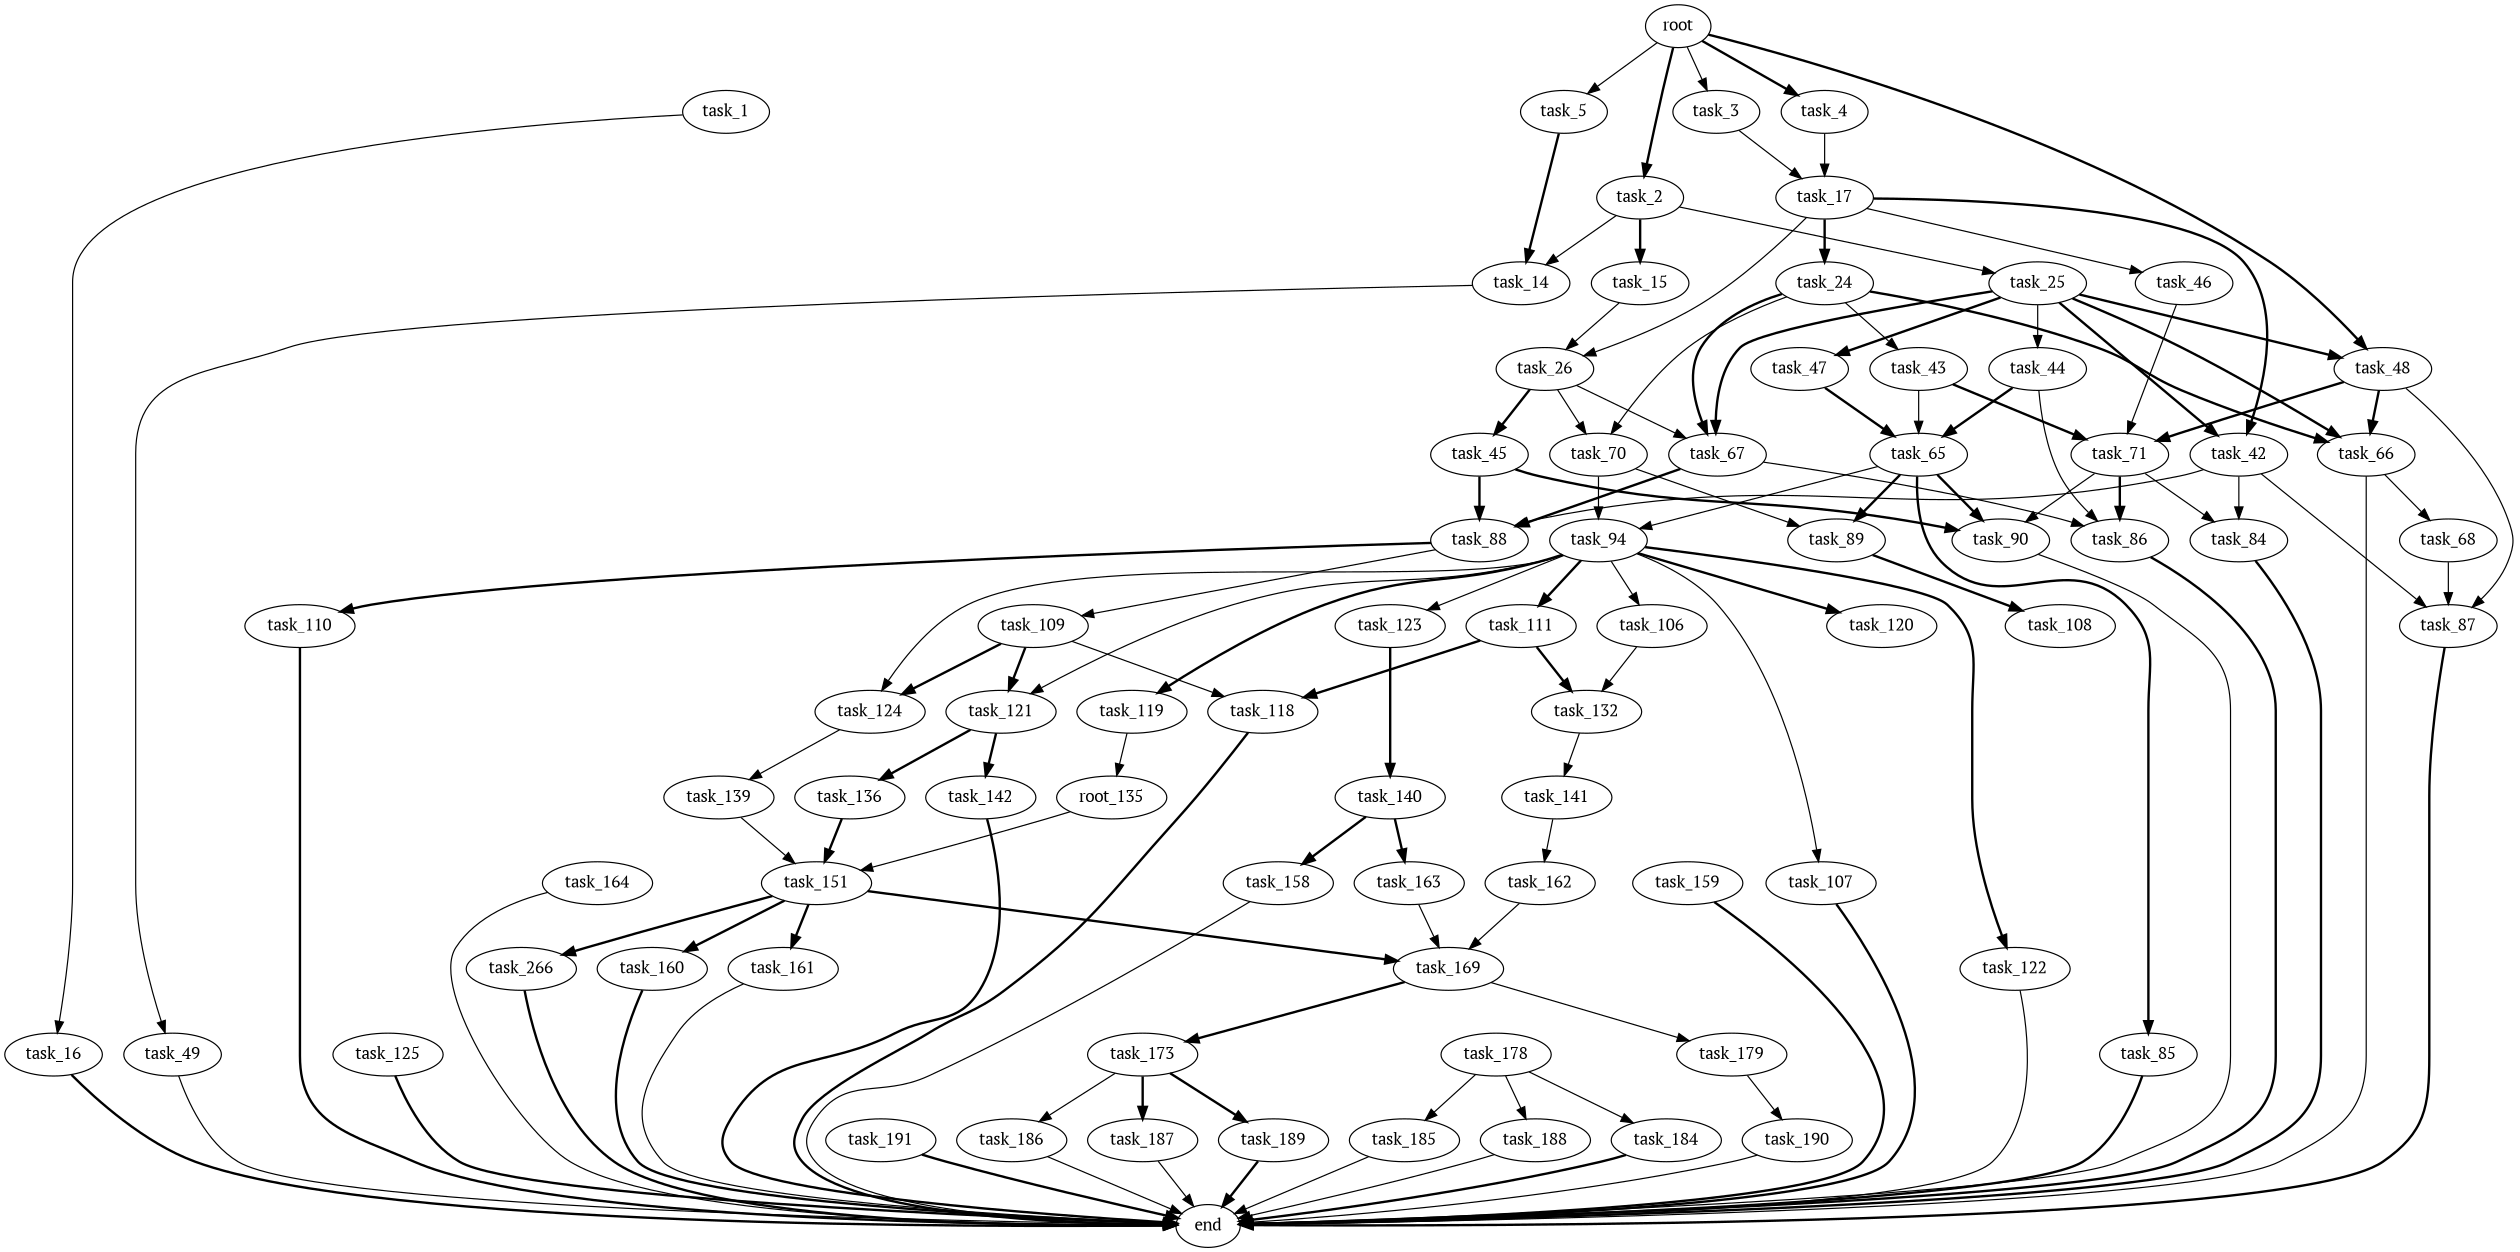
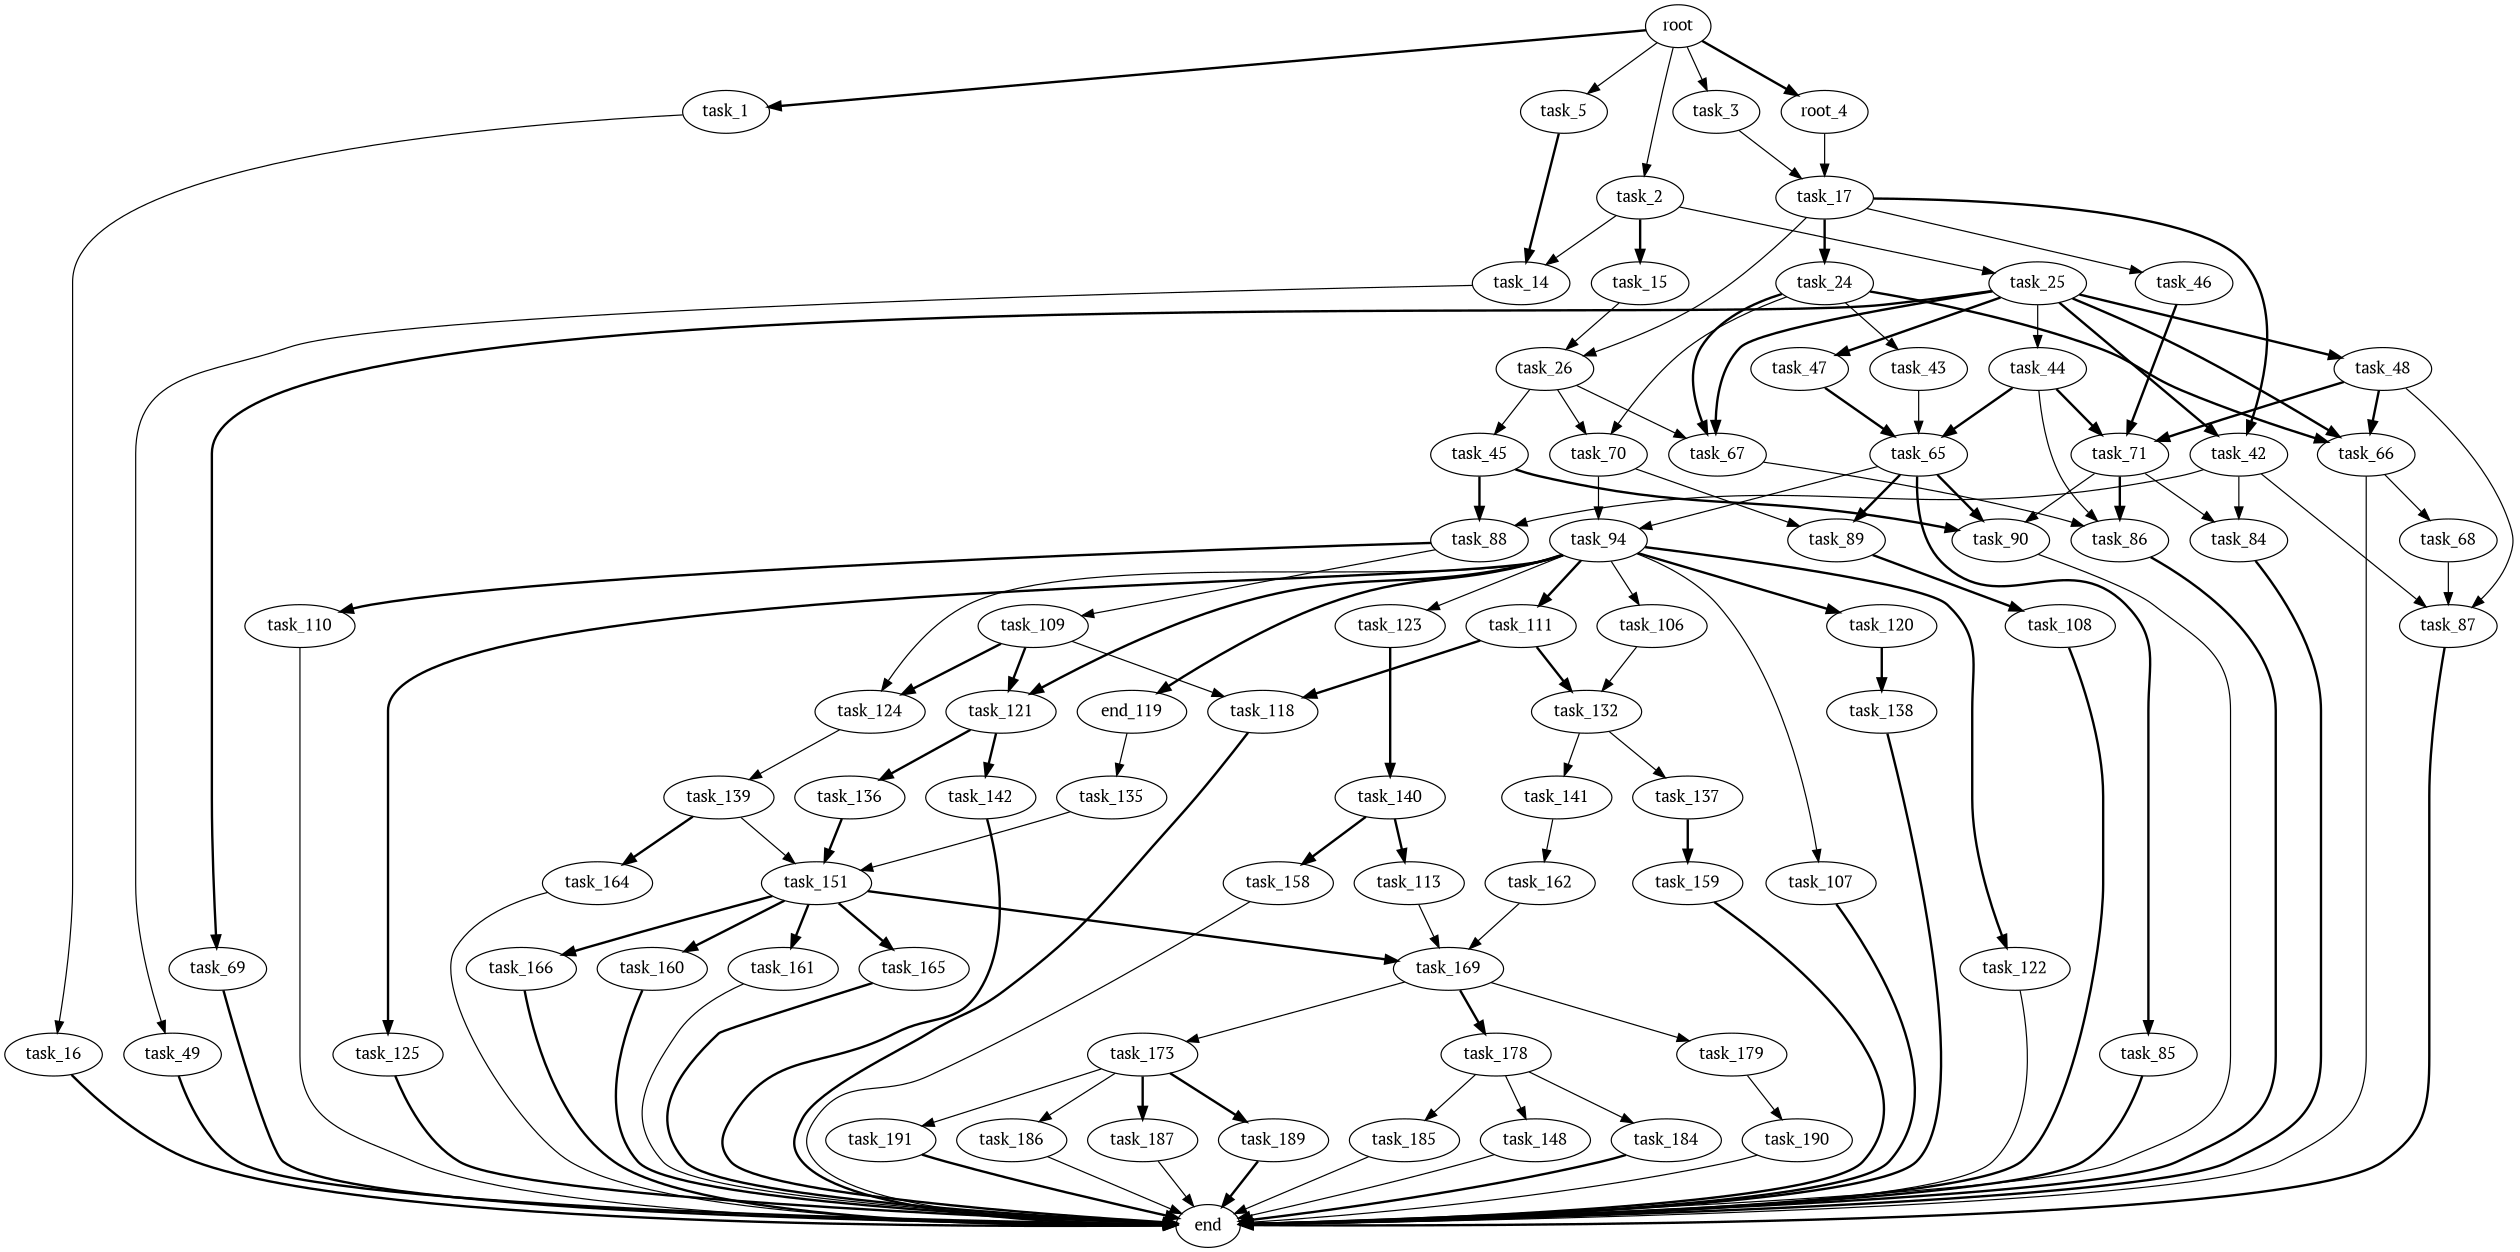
edge "root" -> "task_2": style bold -> solid
node "task_4": label "task_4" -> "root_4"
edge "root" -> "task_48": now "root" -> "task_1"
edge "task_46" -> "task_71": style solid -> bold
edge "task_26" -> "task_45": style bold -> solid
edge "task_43" -> "task_71": now "task_44" -> "task_71"
edge "task_67" -> "task_88": removed
edge "task_94" -> "task_121": style solid -> bold
edge "task_94" -> "task_125": added
node "task_119": label "task_119" -> "end_119"
node "task_138": added
node "root_135": label "root_135" -> "task_135"
node "task_137": added
edge "task_139" -> "task_164": added
node "task_163": label "task_163" -> "task_113"
node "task_69": added
node "task_266": label "task_266" -> "task_166"
node "task_165": added
edge "task_169" -> "task_178": added
edge "task_169" -> "task_173": style bold -> solid
edge "task_173" -> "task_191": added
node "task_188": label "task_188" -> "task_148"
edge "task_108" -> "end": added
edge "task_110" -> "end": style bold -> solid
edge "task_49" -> "end": style solid -> bold
